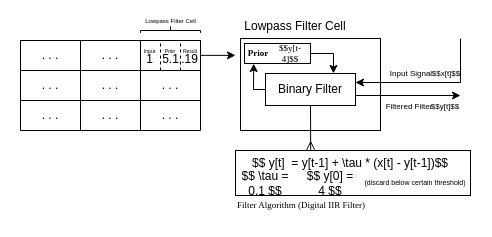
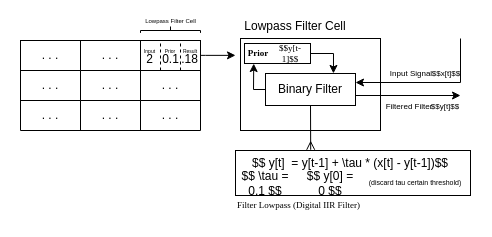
node "$$y[t-4]$$": label "$$y[t-4]$$" -> "$$y[t-1]$$"
node "1": label "1" -> "2"
node "5.1": label "5.1" -> "0.1"
node ".19": label ".19" -> ".18"
node "$$ y[0] = 4 $$": label "$$ y[0] = 4 $$" -> "$$ y[0] = 0 $$"
node "(discard below certain threshold)": label "(discard below certain threshold)" -> "(discard tau certain threshold)"
node "Filter Algorithm (Digital IIR Filter)": label "Filter Algorithm (Digital IIR Filter)" -> "Filter Lowpass (Digital IIR Filter)"
